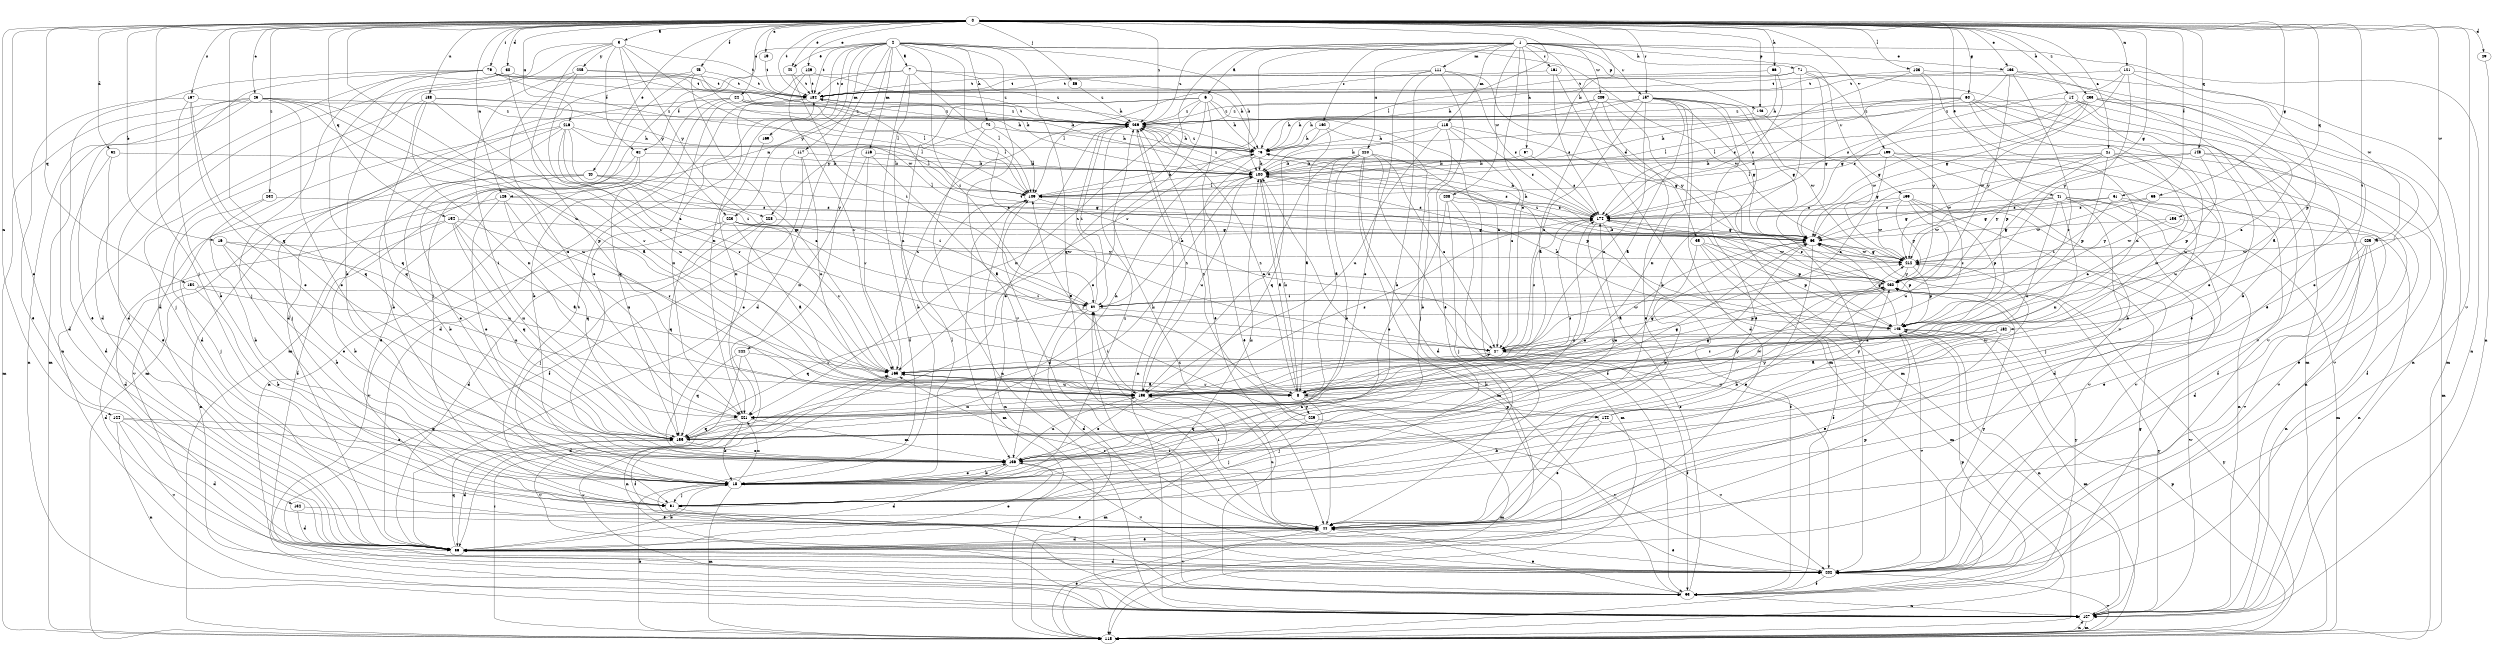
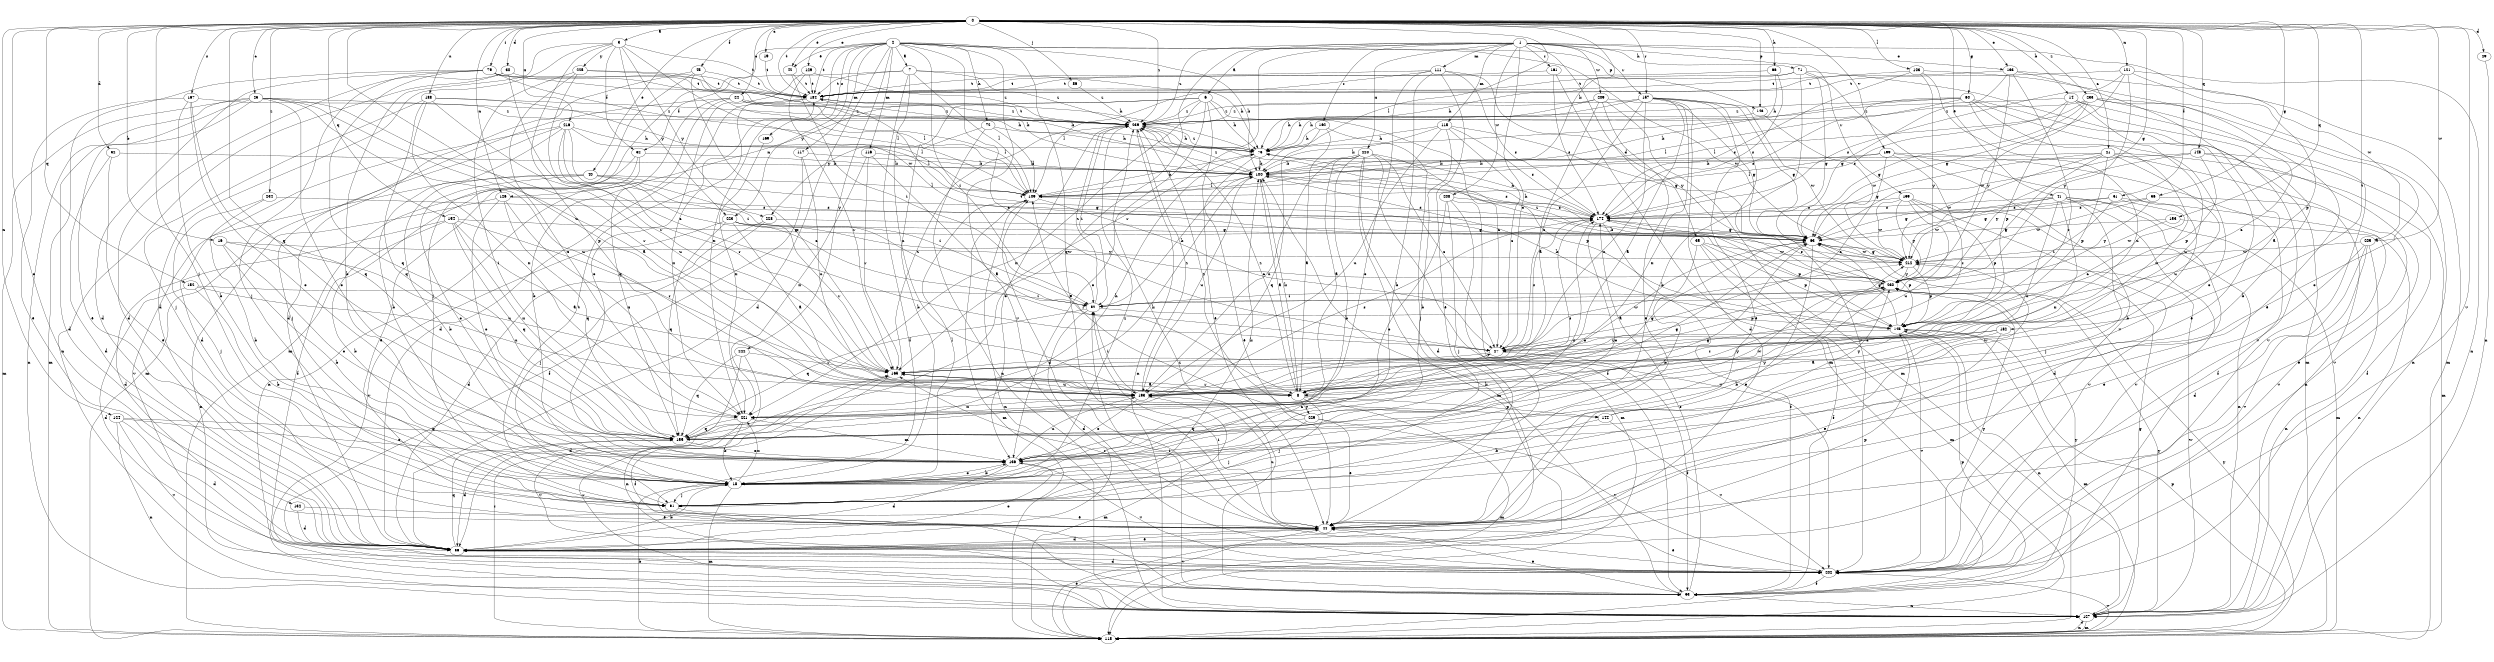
node "67": removed
edge "117" -> "136": removed, label "o"
edge "144" -> "44": now "229" -> "44"
